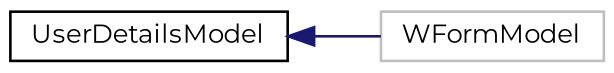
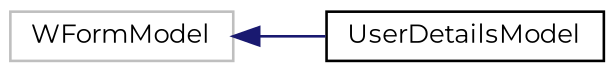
edge "WFormModel" -> "UserDetailsModel": reversed
